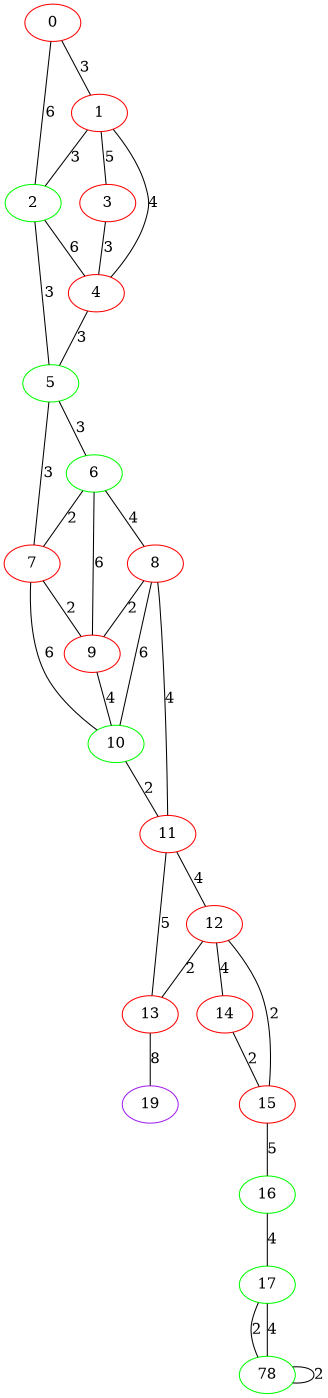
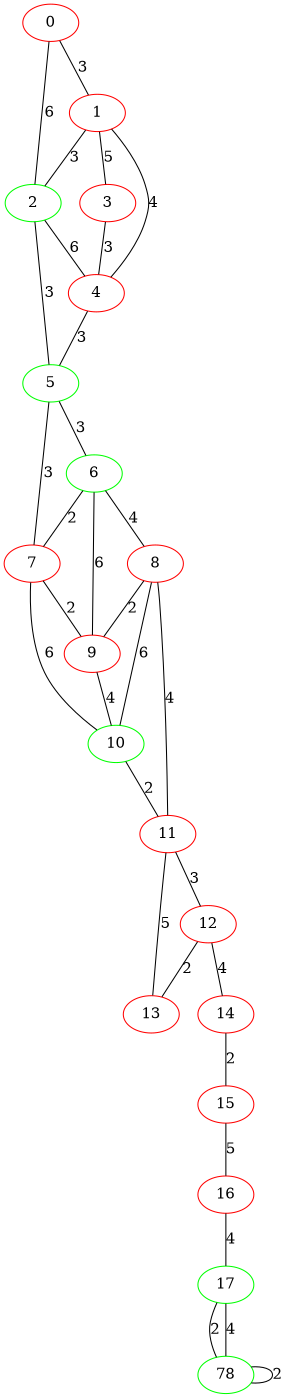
edge "11" -- "12": label "4" -> "3"
edge "12" -- "15": removed, label "2"
node "19": removed
node "16": color green -> red
